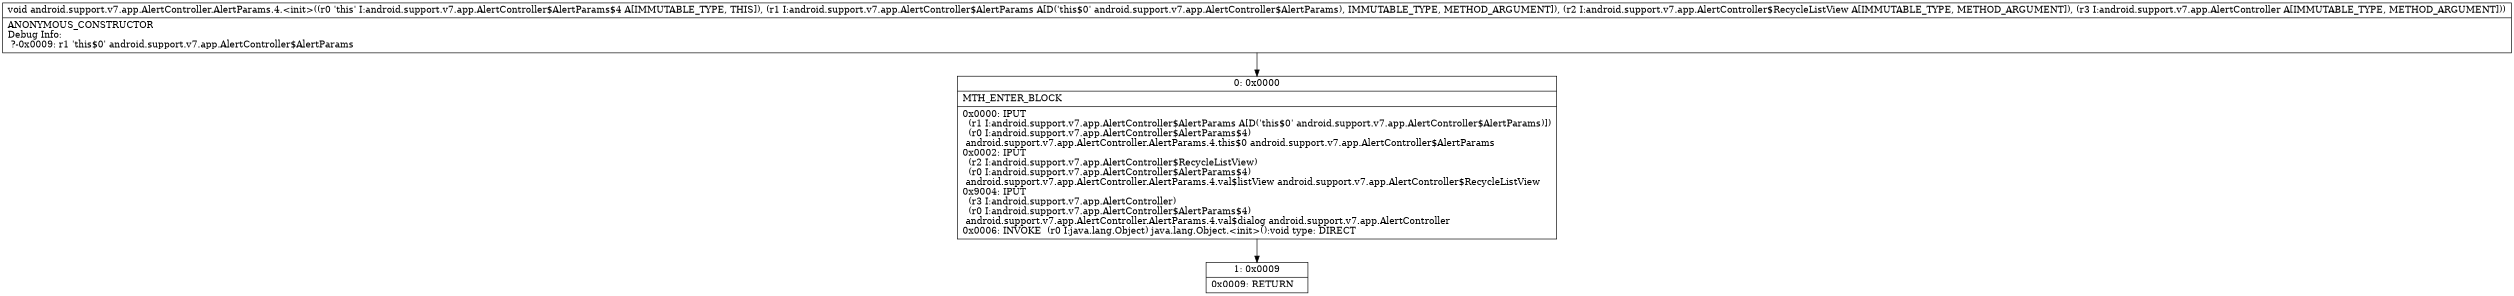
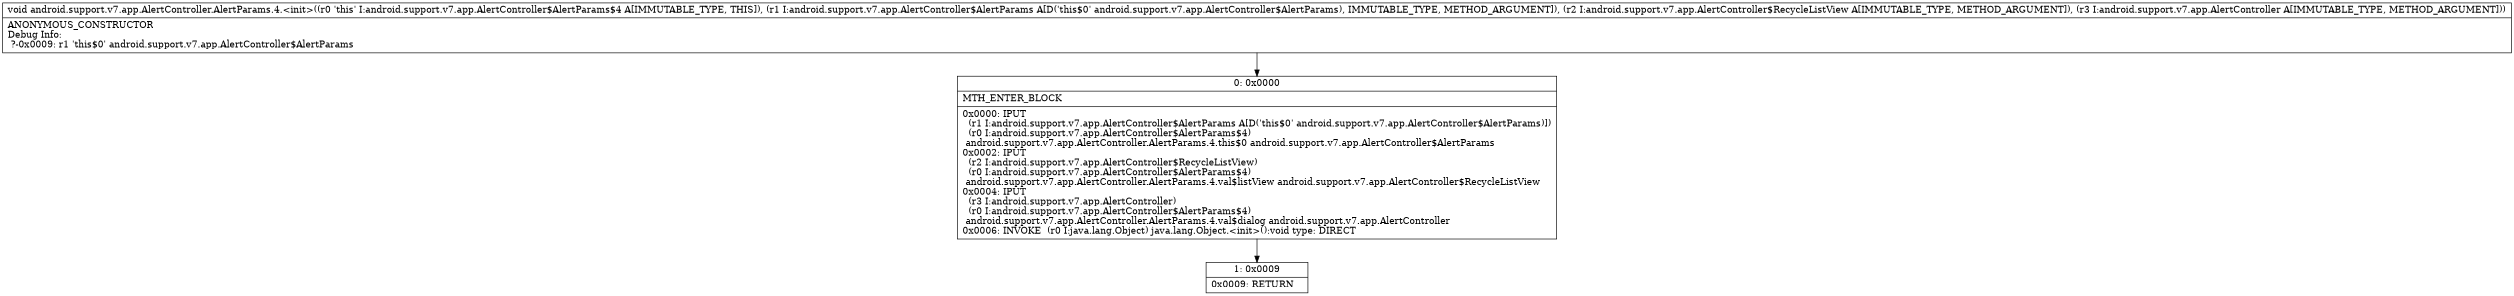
node "0: 0x0000": text "0x9004: IPUT" -> "0x0004: IPUT"
